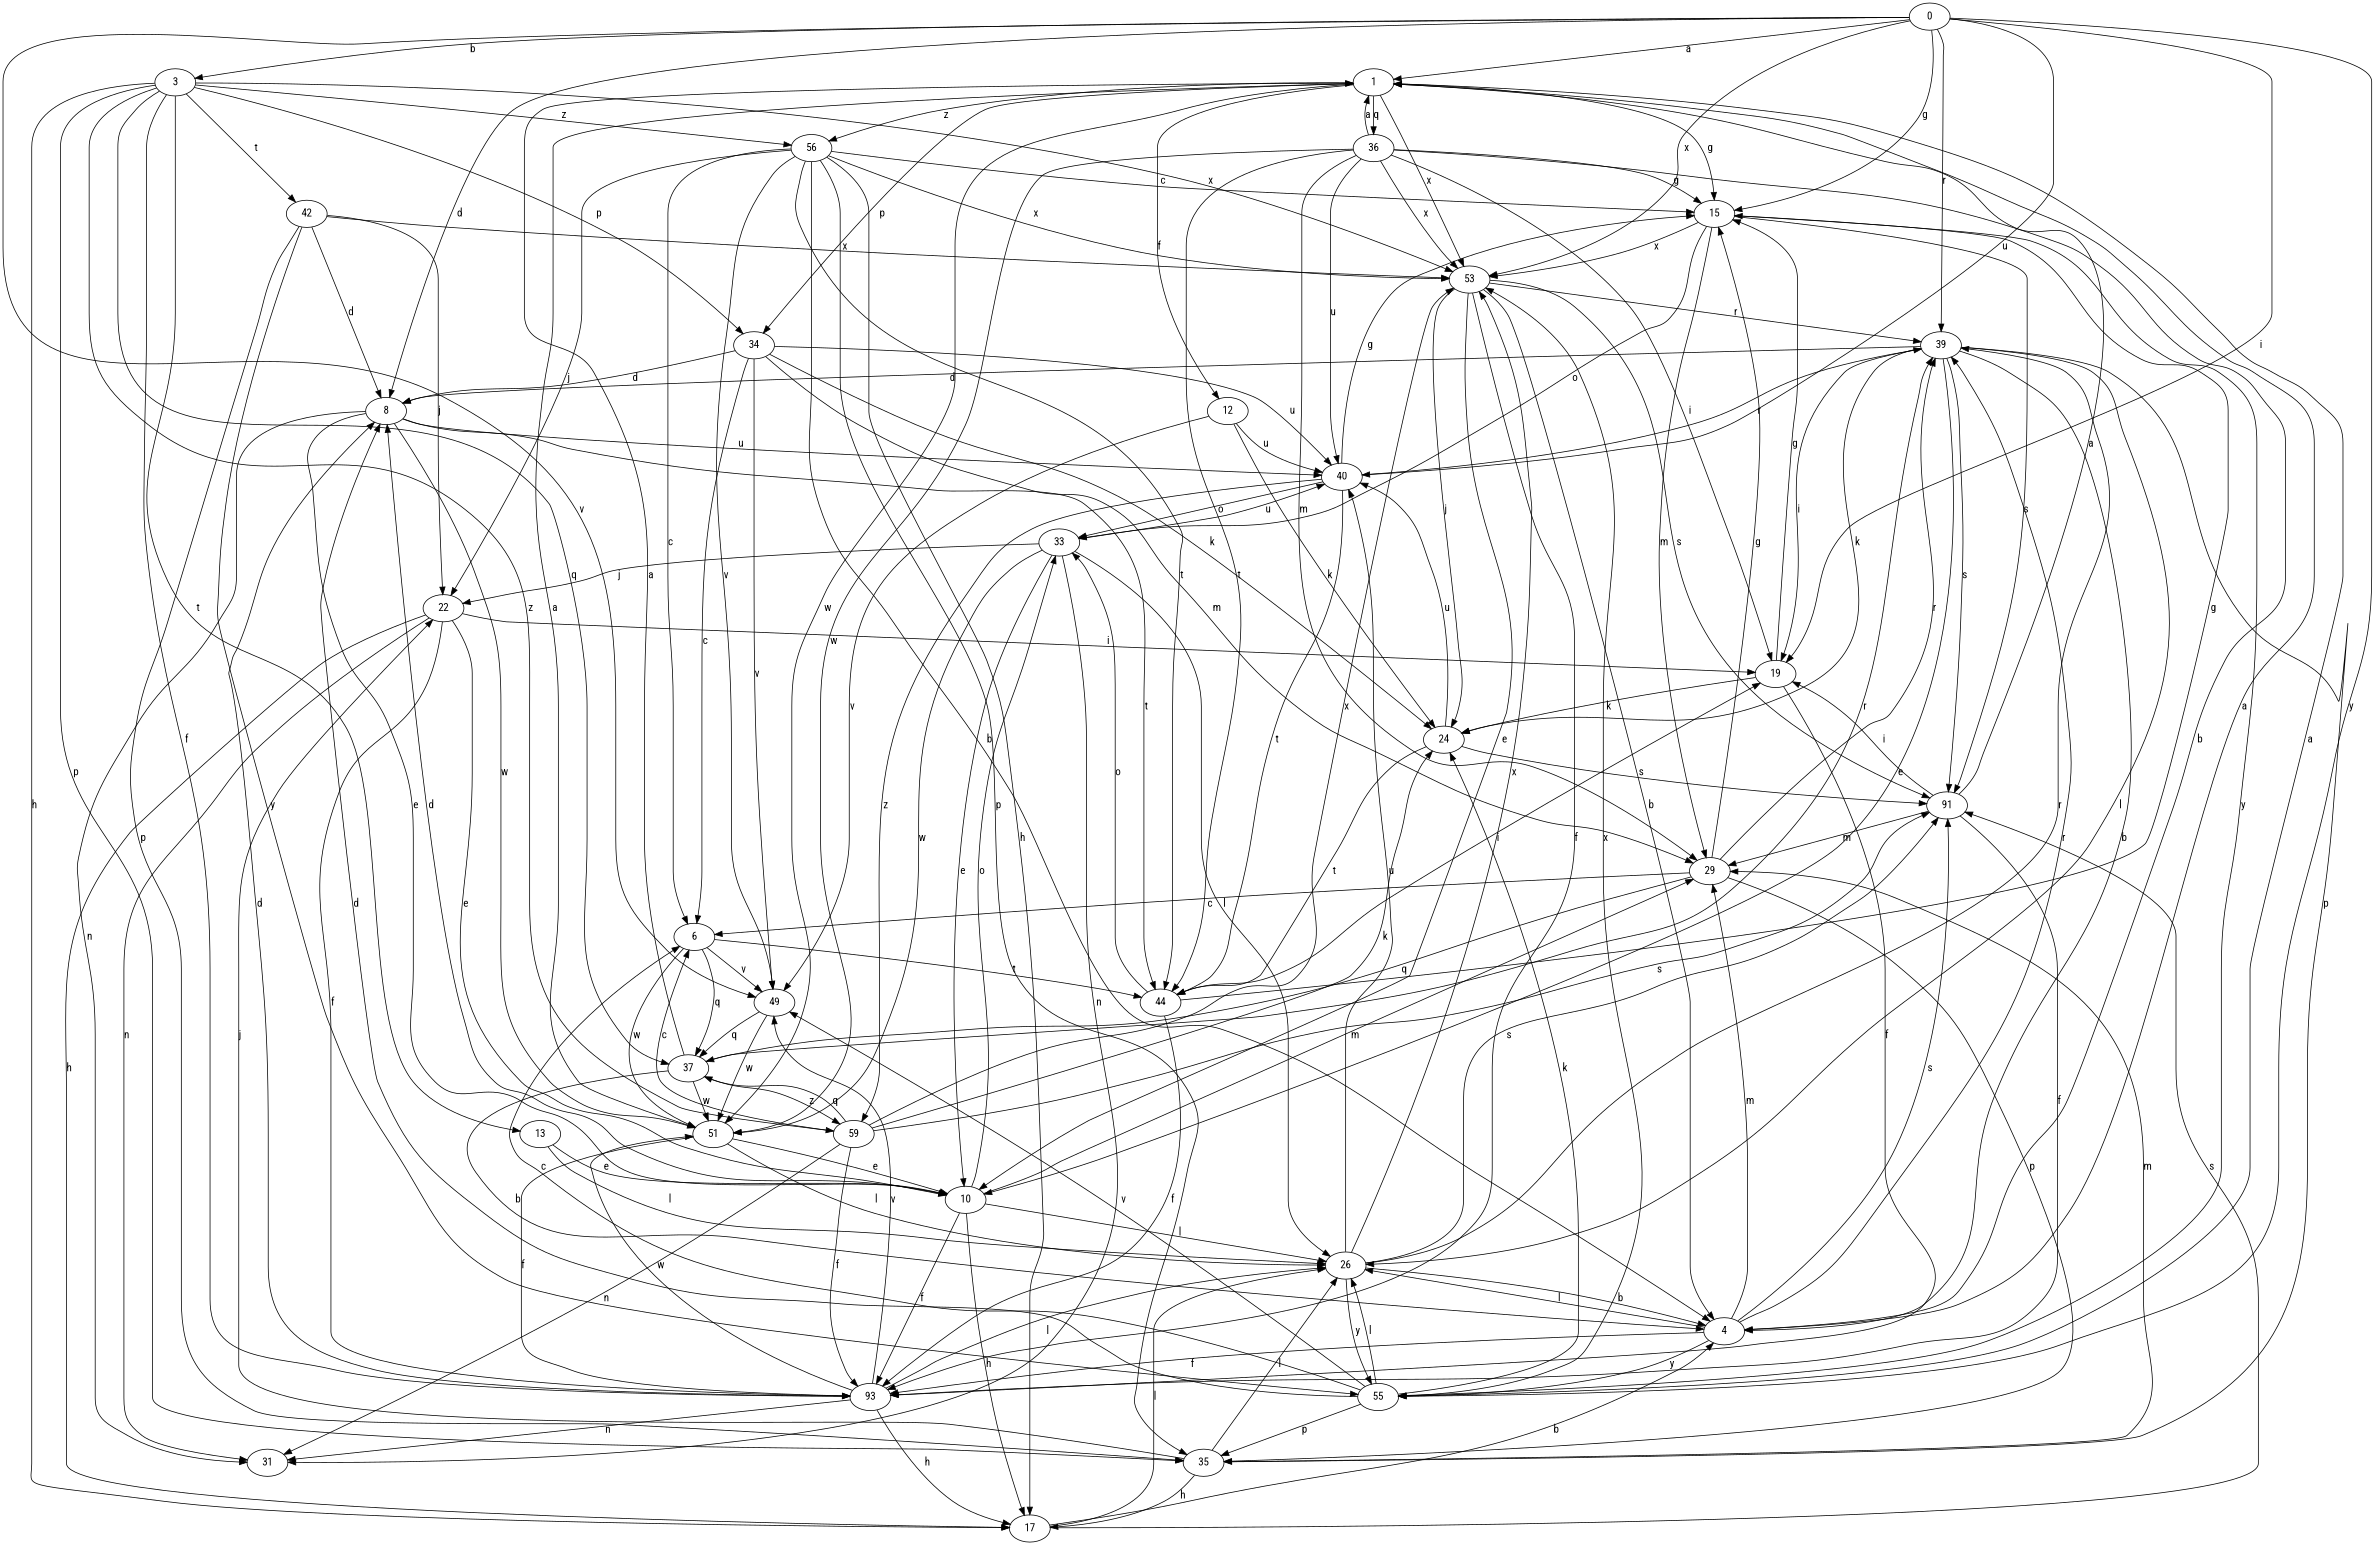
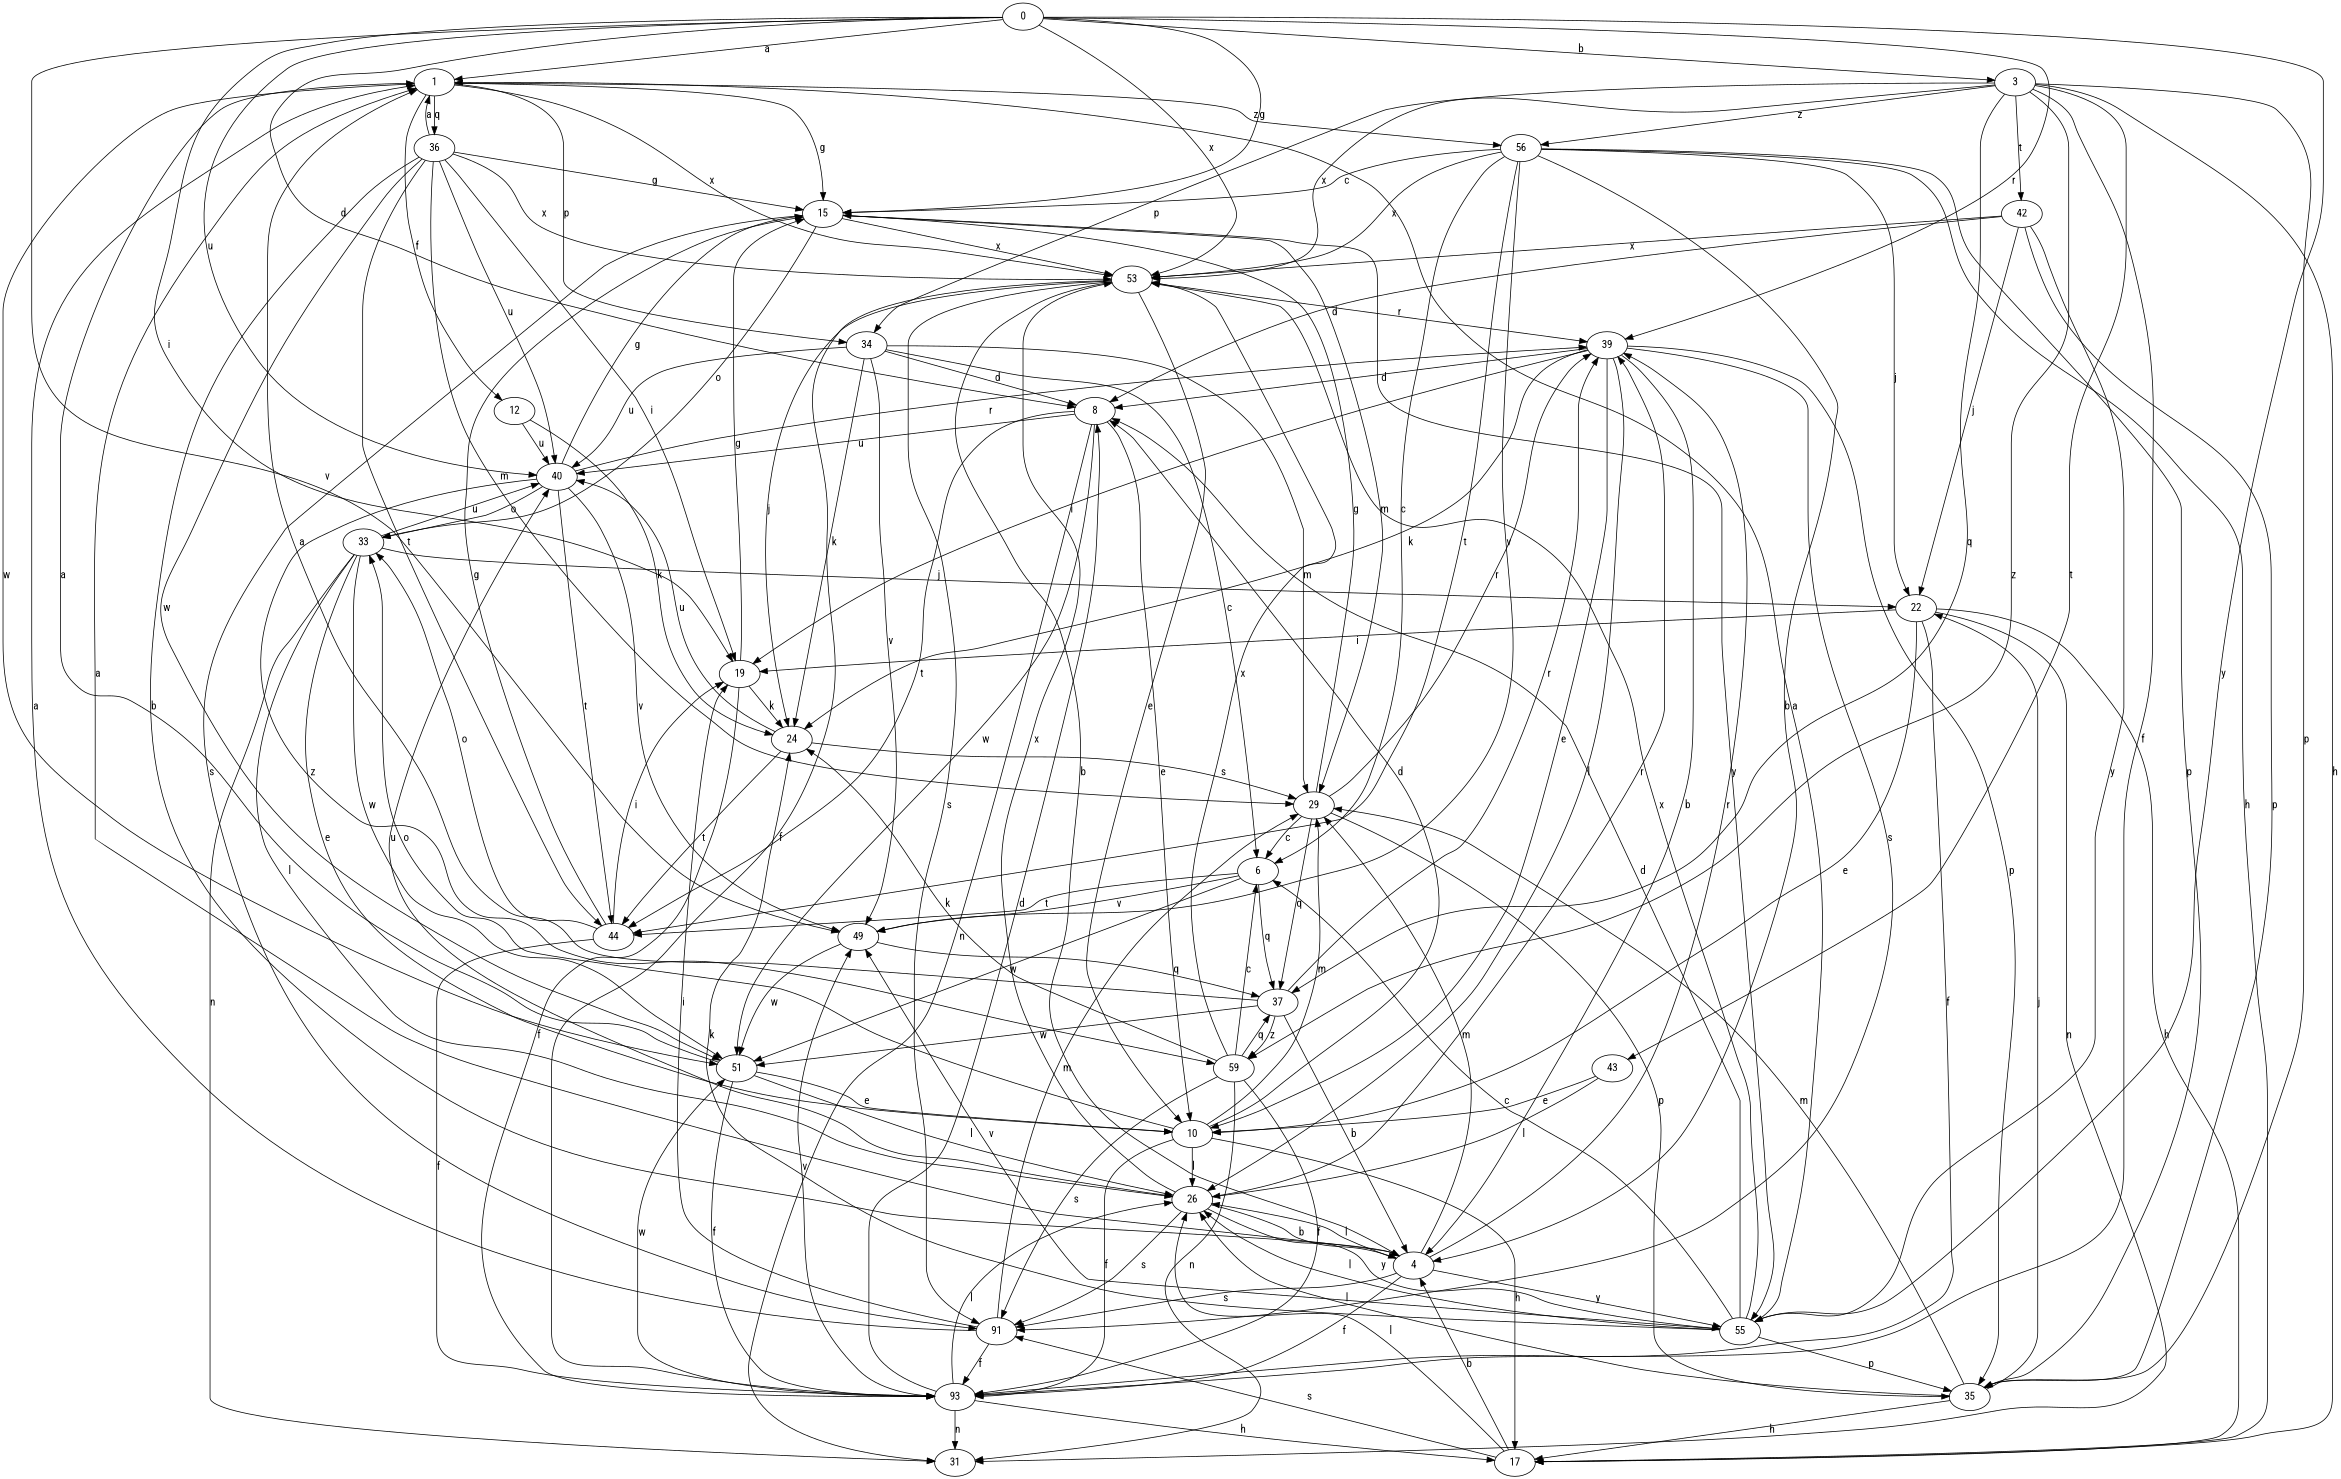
edge "12" -> "49": now "40" -> "49"
edge "24" -> "91": now "24" -> "29"
node "13": label "13" -> "43"
